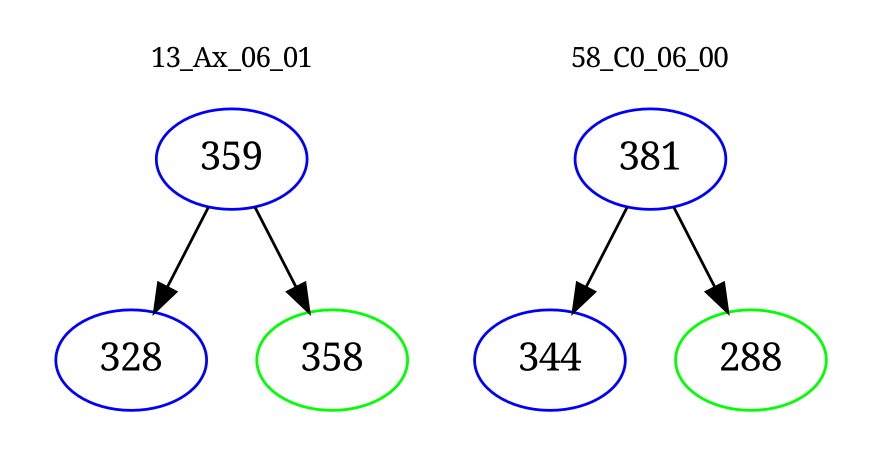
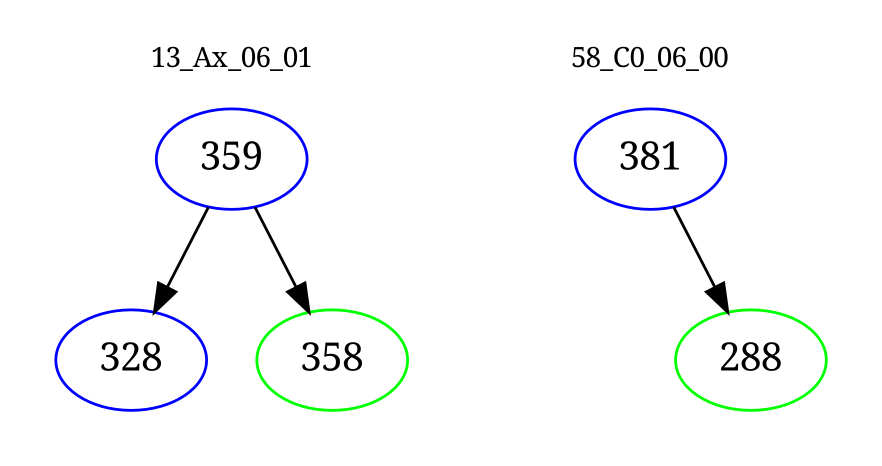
node "344": removed
